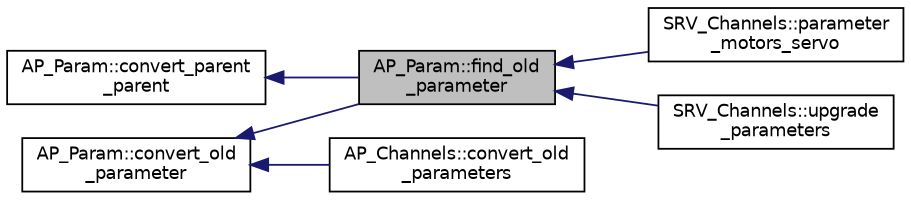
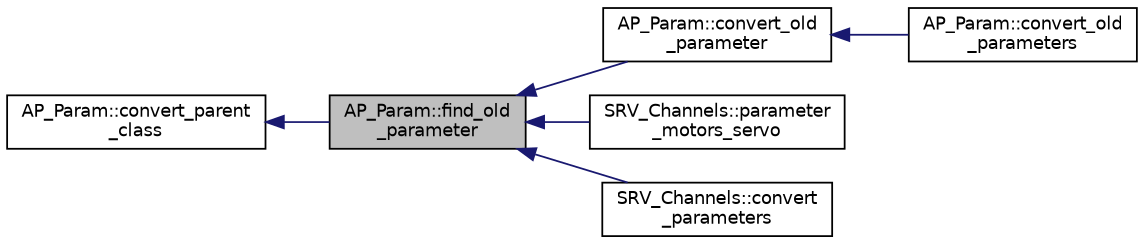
node "AP_Param::convert_parent _parent": label "AP_Param::convert_parent _parent" -> "AP_Param::convert_parent _class"
edge "AP_Param::find_old _parameter" -> "AP_Param::convert_old _parameter": reversed
node "SRV_Channels::upgrade _parameters": label "SRV_Channels::upgrade _parameters" -> "SRV_Channels::convert _parameters"
node "AP_Channels::convert_old _parameters": label "AP_Channels::convert_old _parameters" -> "AP_Param::convert_old _parameters"
